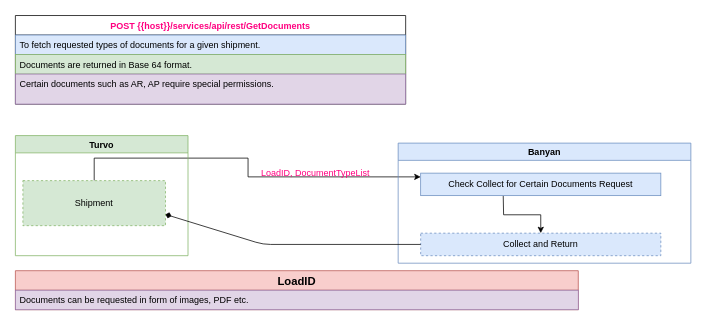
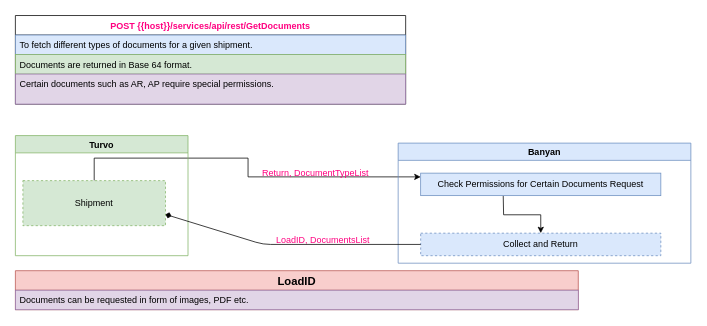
node "To fetch requested types of documents for a given shipment.": label "To fetch requested types of documents for a given shipment." -> "To fetch different types of documents for a given shipment."
node "LoadID, DocumentTypeList": label "LoadID, DocumentTypeList" -> "Return, DocumentTypeList"
node "Check Collect for Certain Documents Request": label "Check Collect for Certain Documents Request" -> "Check Permissions for Certain Documents Request"
node "LoadID, DocumentsList": added
